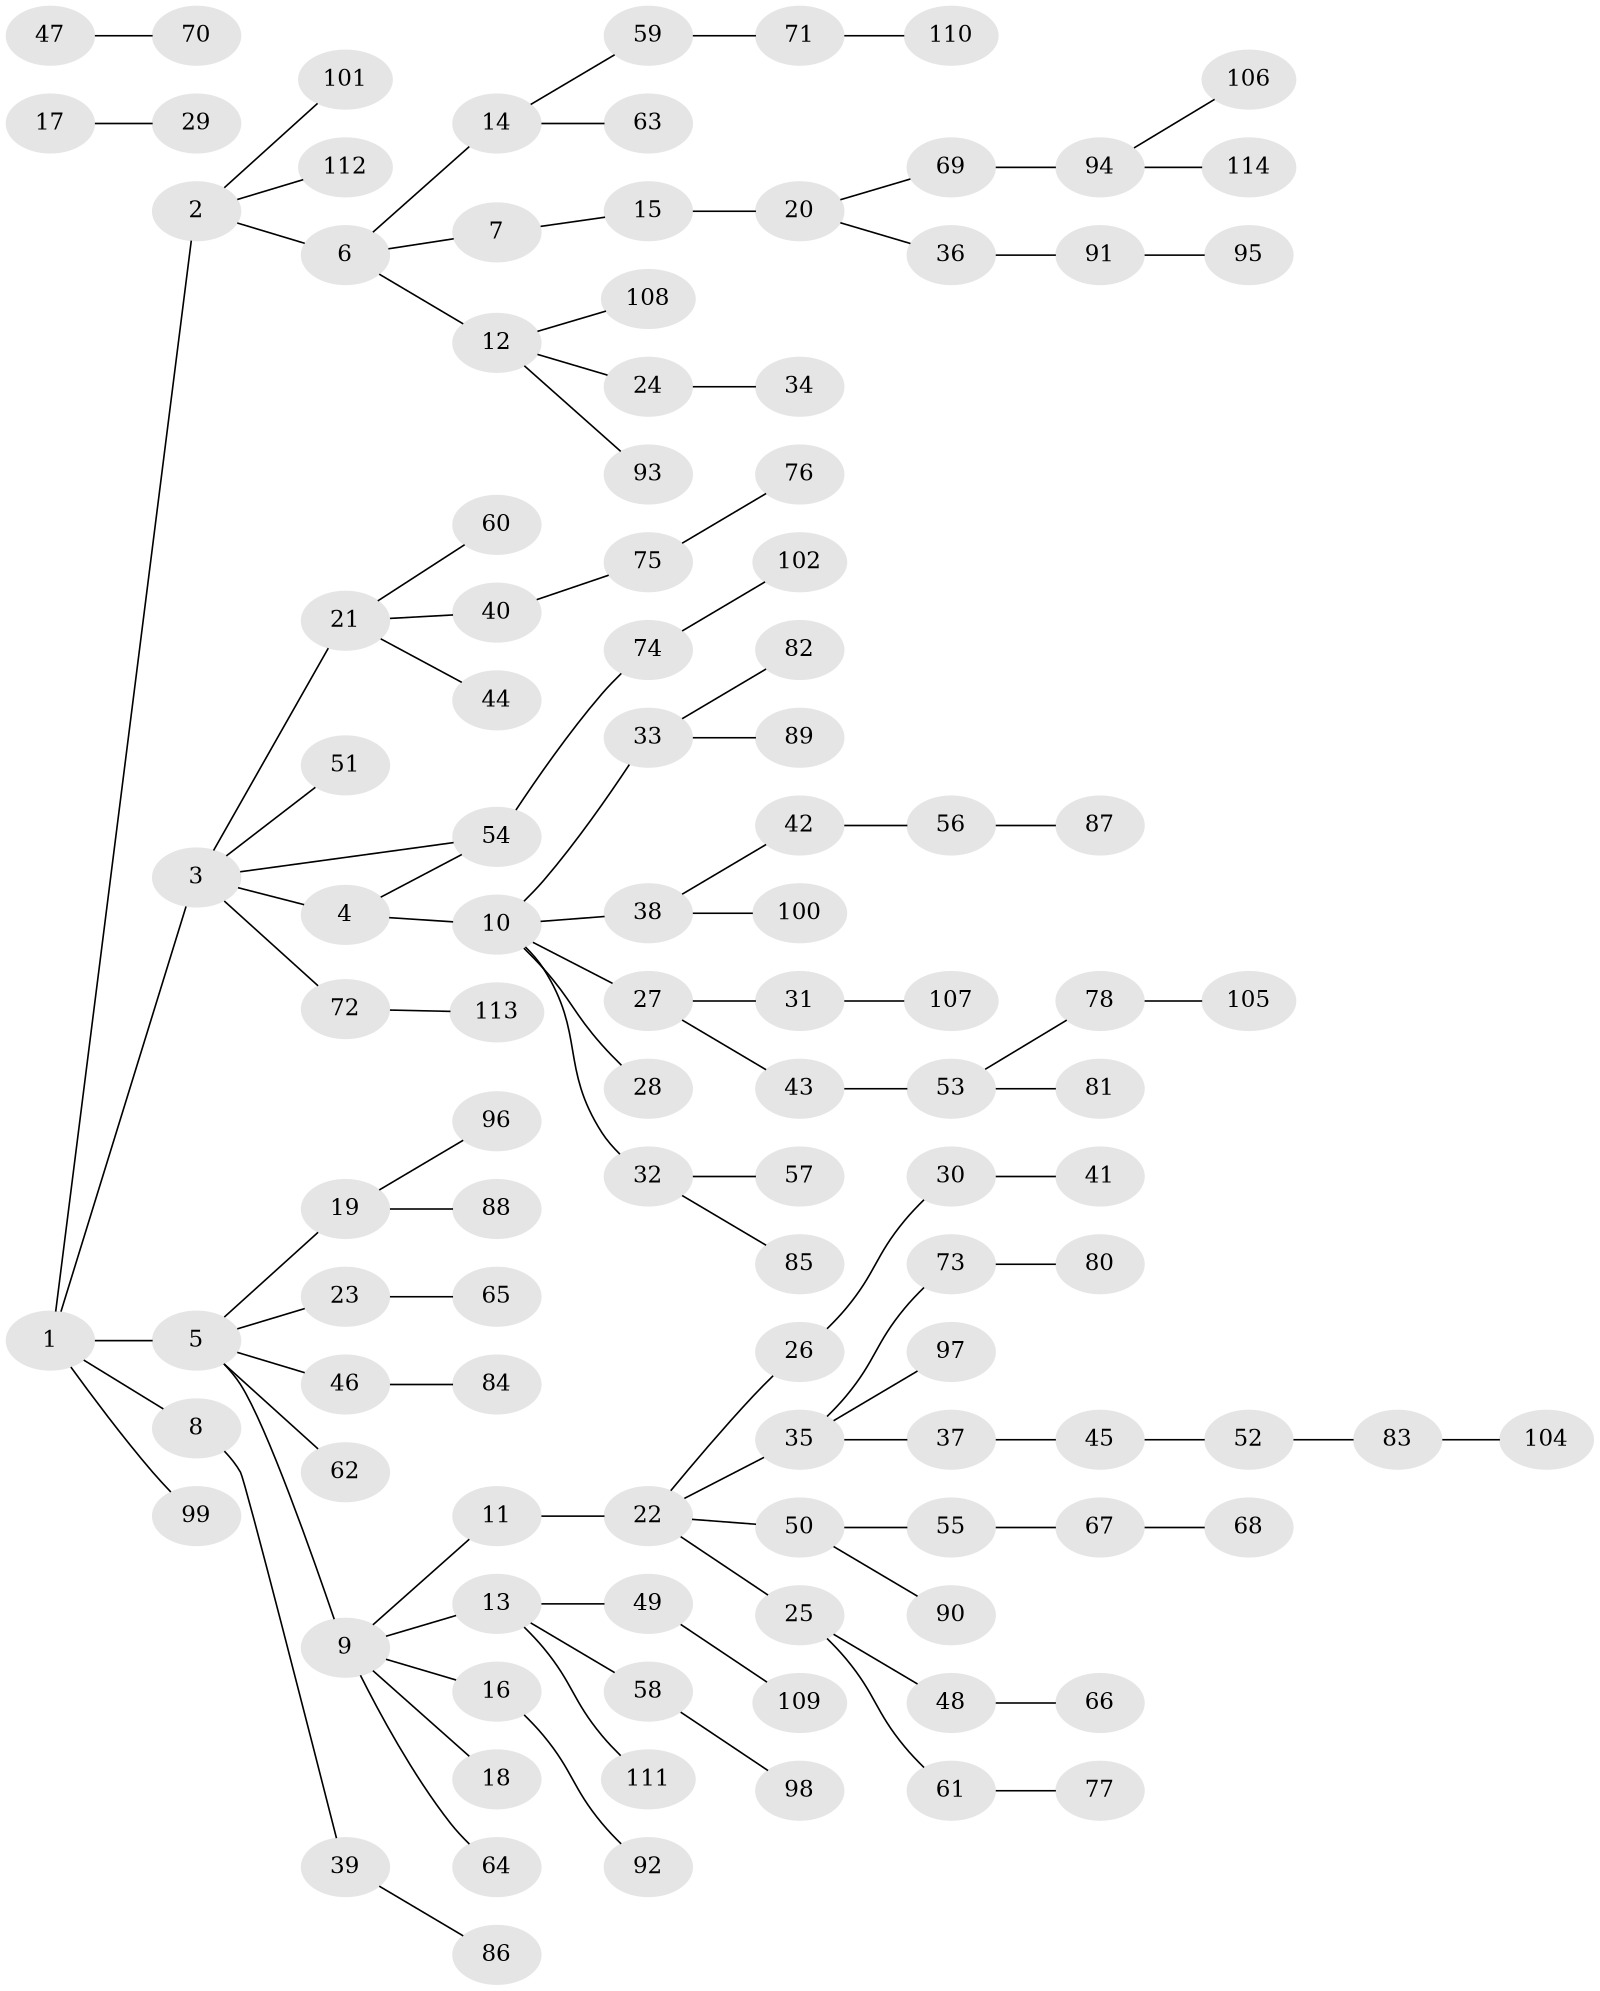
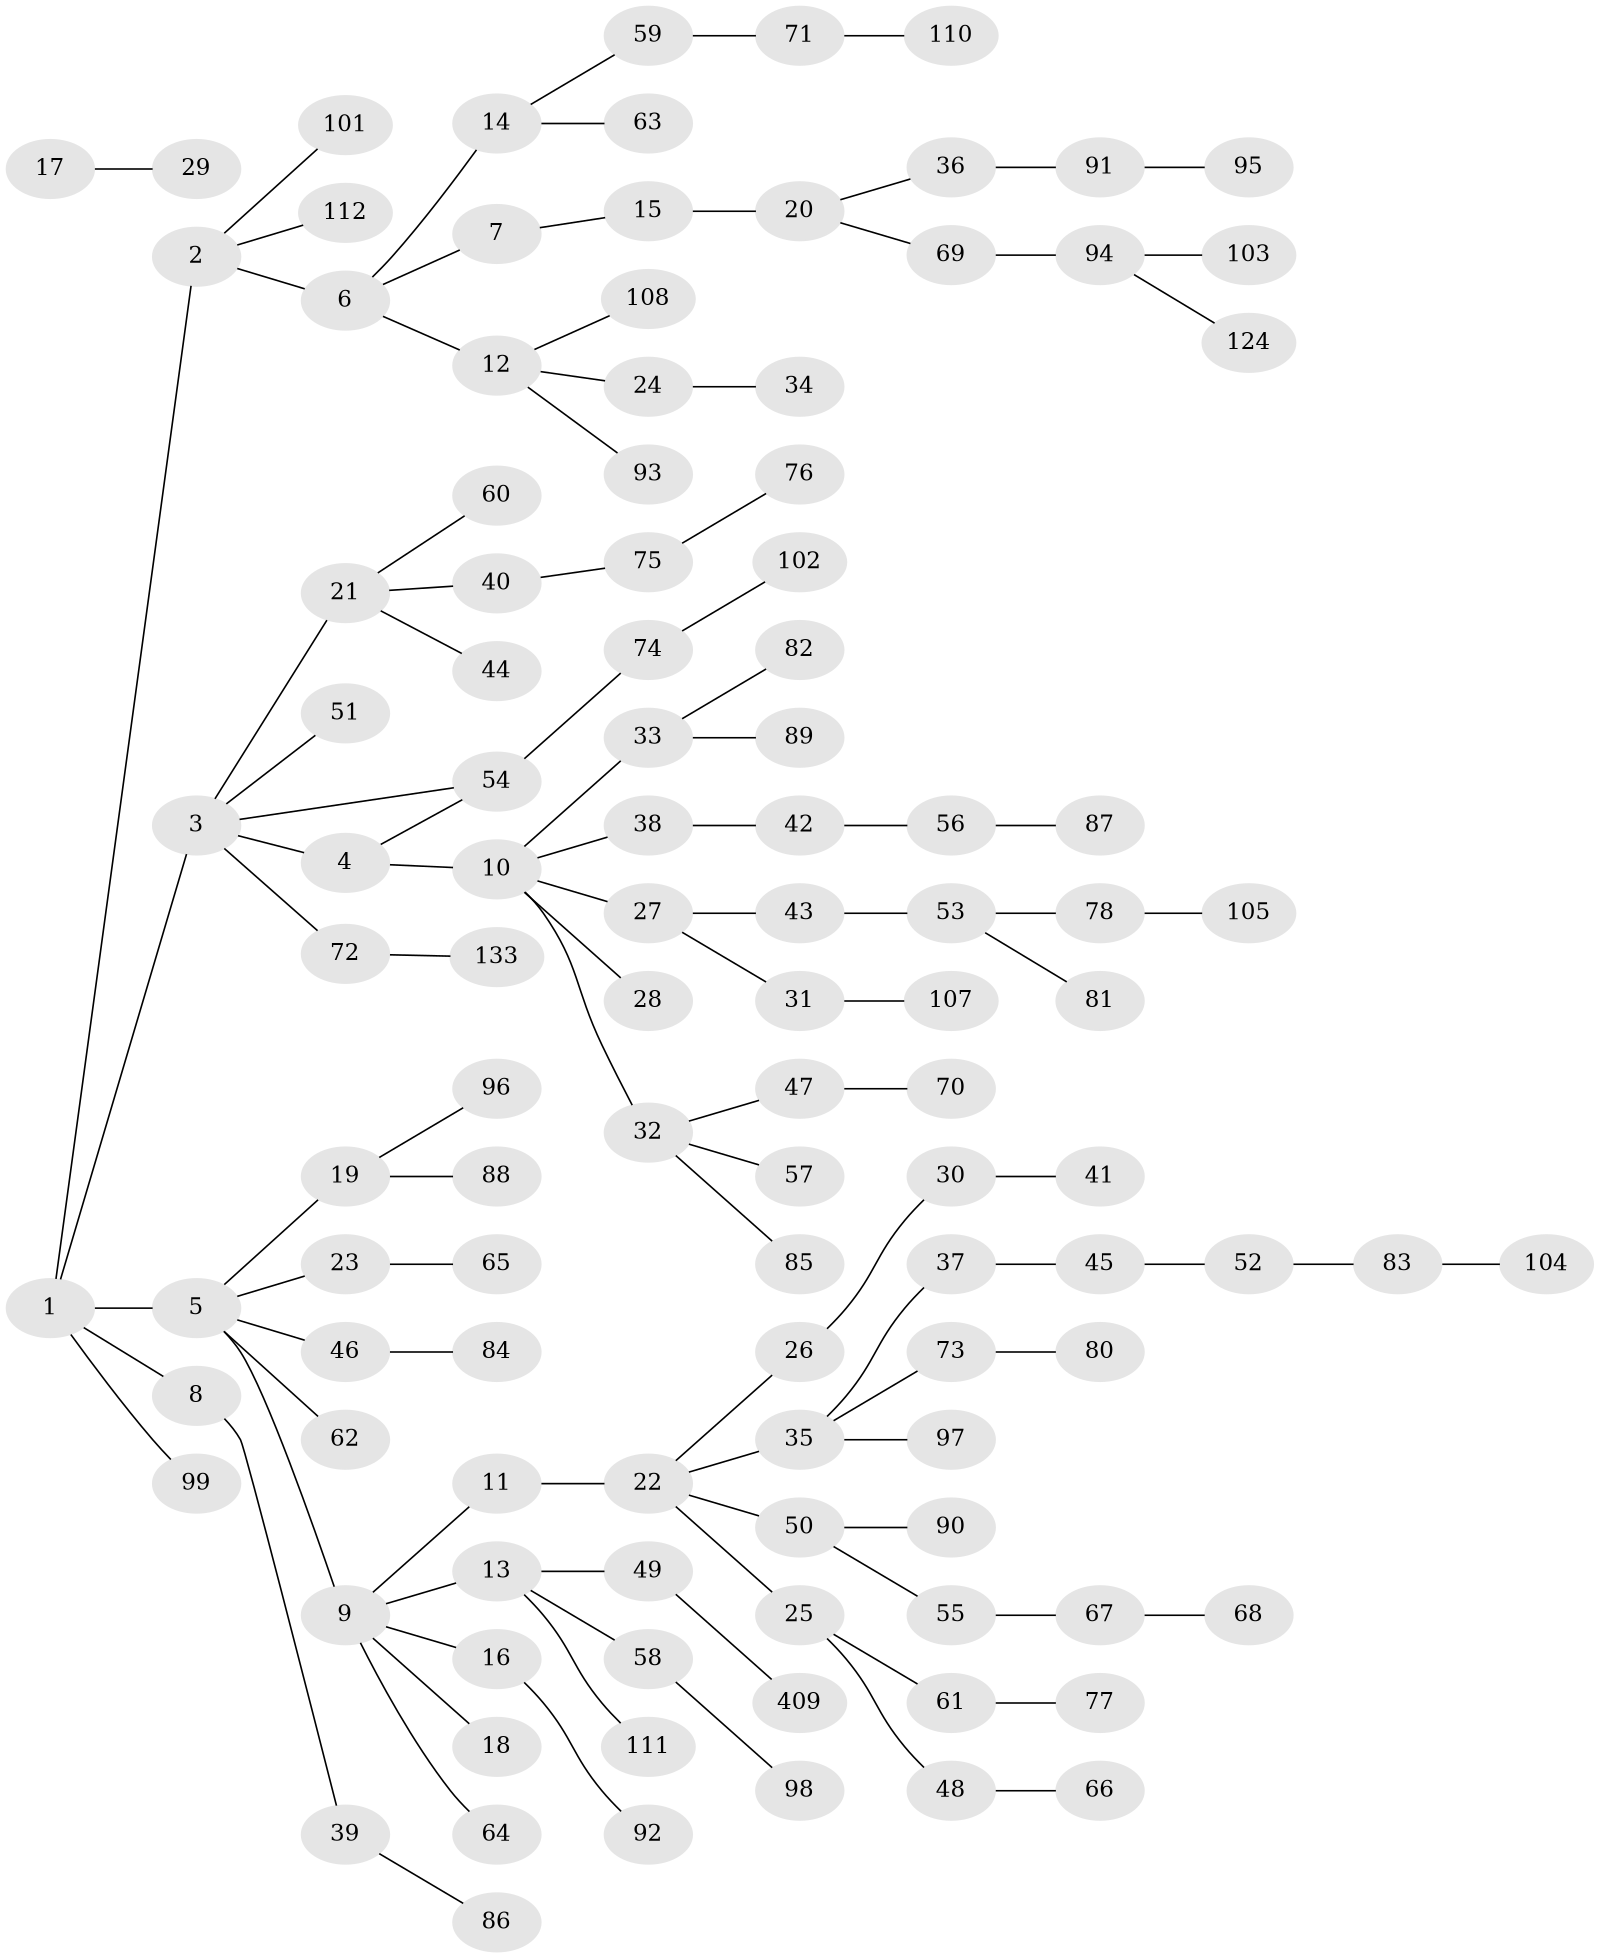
node "106": label "106" -> "103"
node "114": label "114" -> "124"
node "100": removed
node "113": label "113" -> "133"
edge "47" -- "32": added
node "109": label "109" -> "409"
